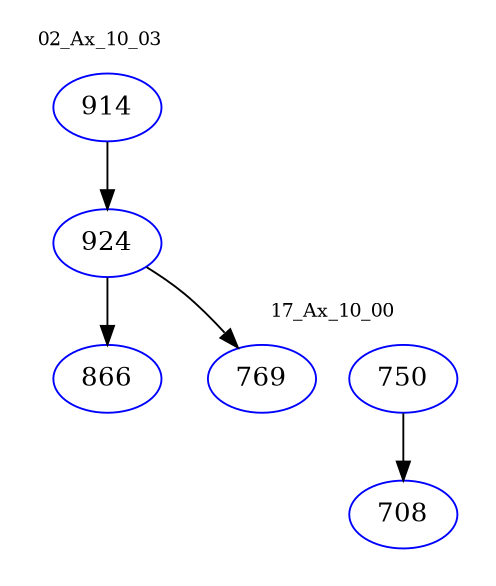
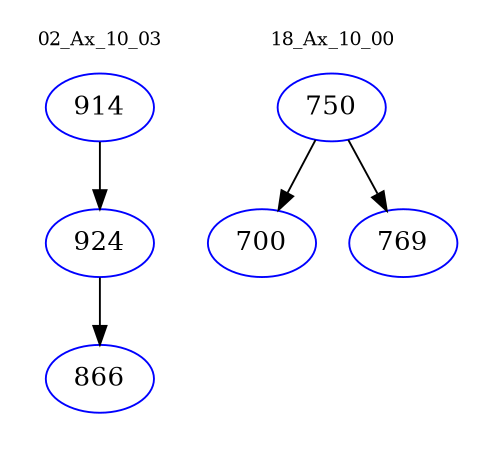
edge "924" -> "769": now "750" -> "769"
cluster "17_Ax_10_00": label "17_Ax_10_00" -> "18_Ax_10_00"
node "708": label "708" -> "700"
